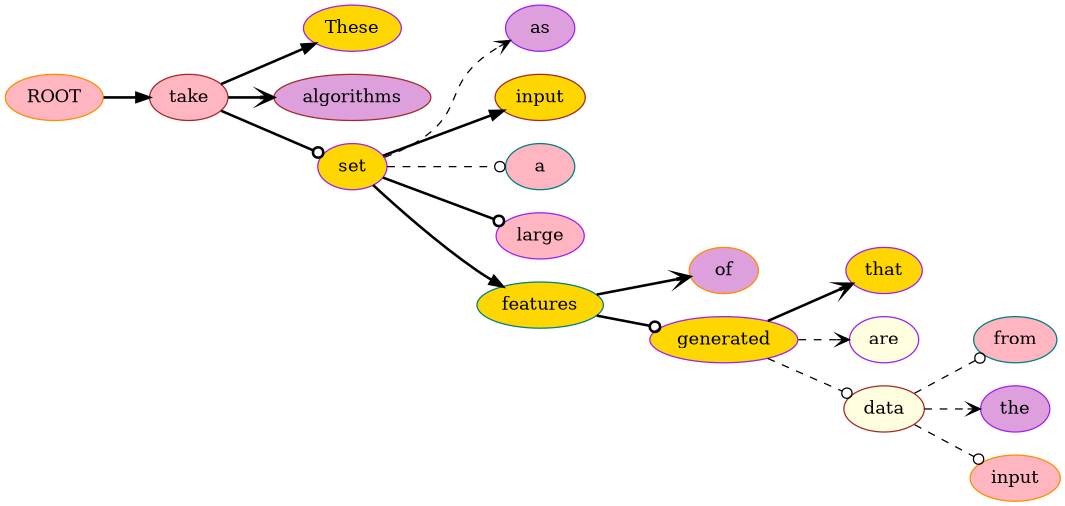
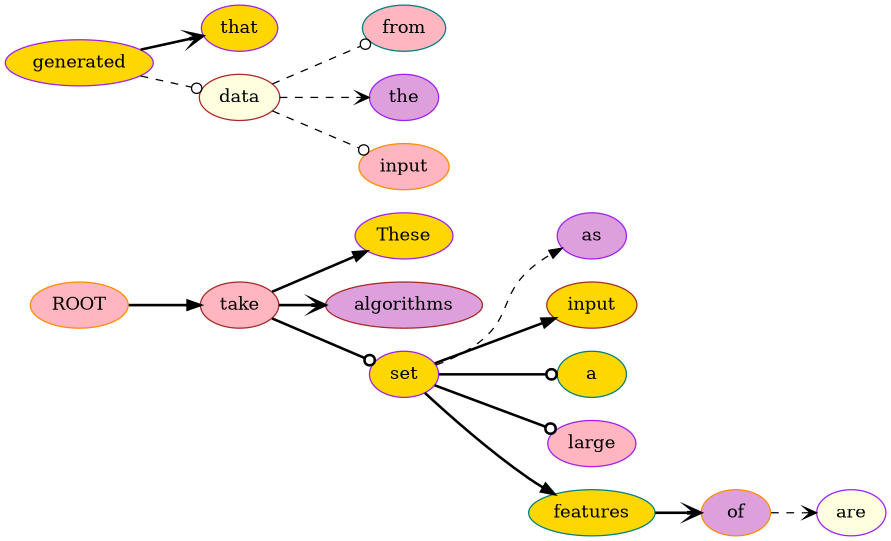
edge "set" -> "as": arrowhead vee -> normal
edge "set" -> "a": style dashed -> bold
node "a": fillcolor lightpink -> gold
edge "features" -> "generated": removed
edge "generated" -> "are": now "of" -> "are"
